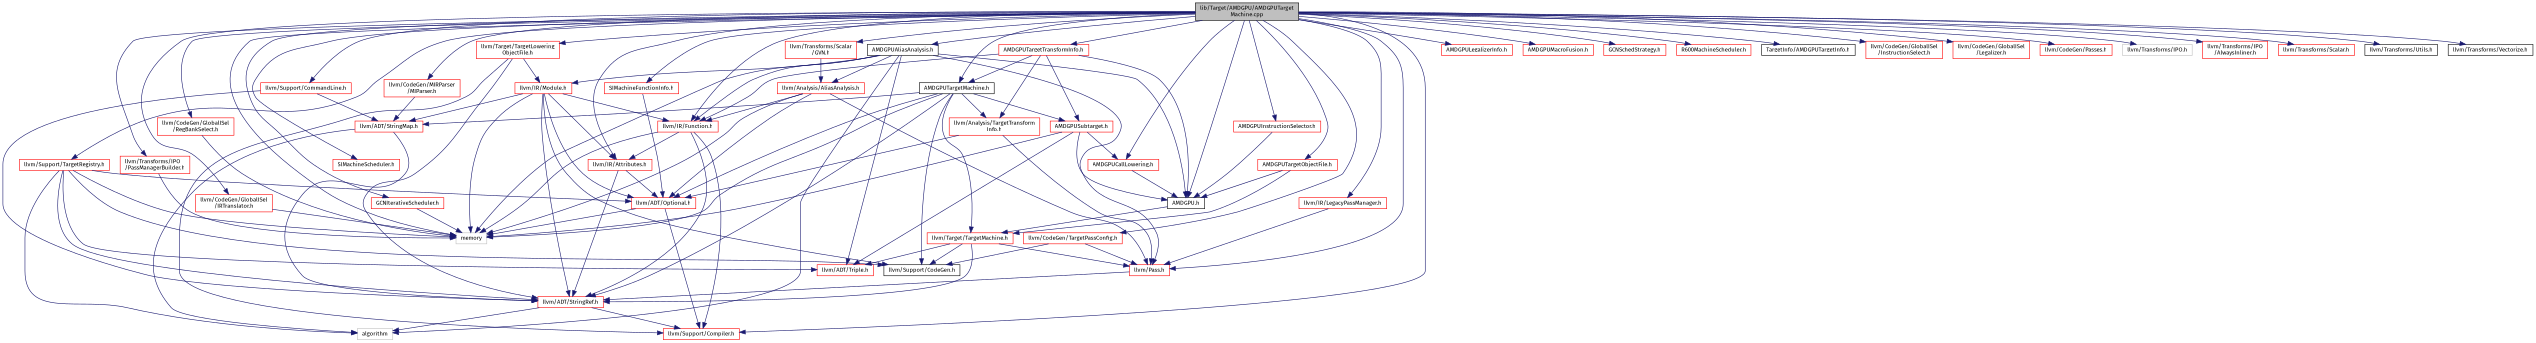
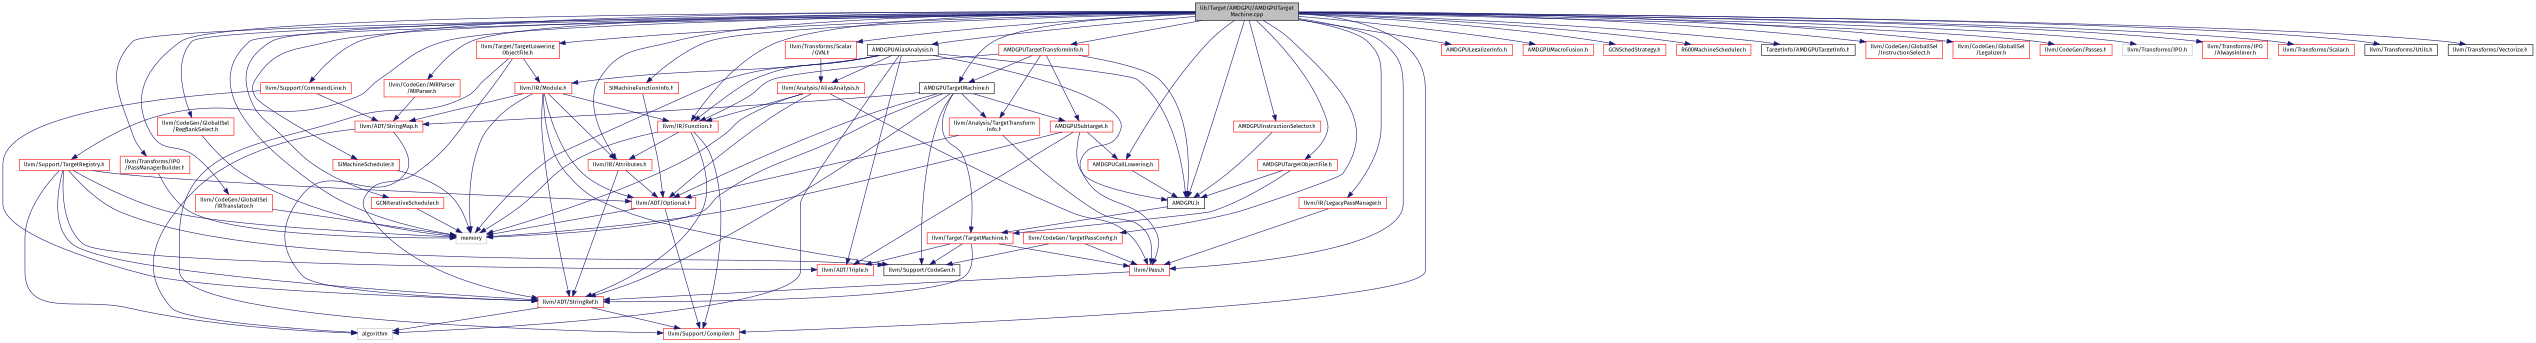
edge "SIMachineScheduler.h" -> "memory": added
